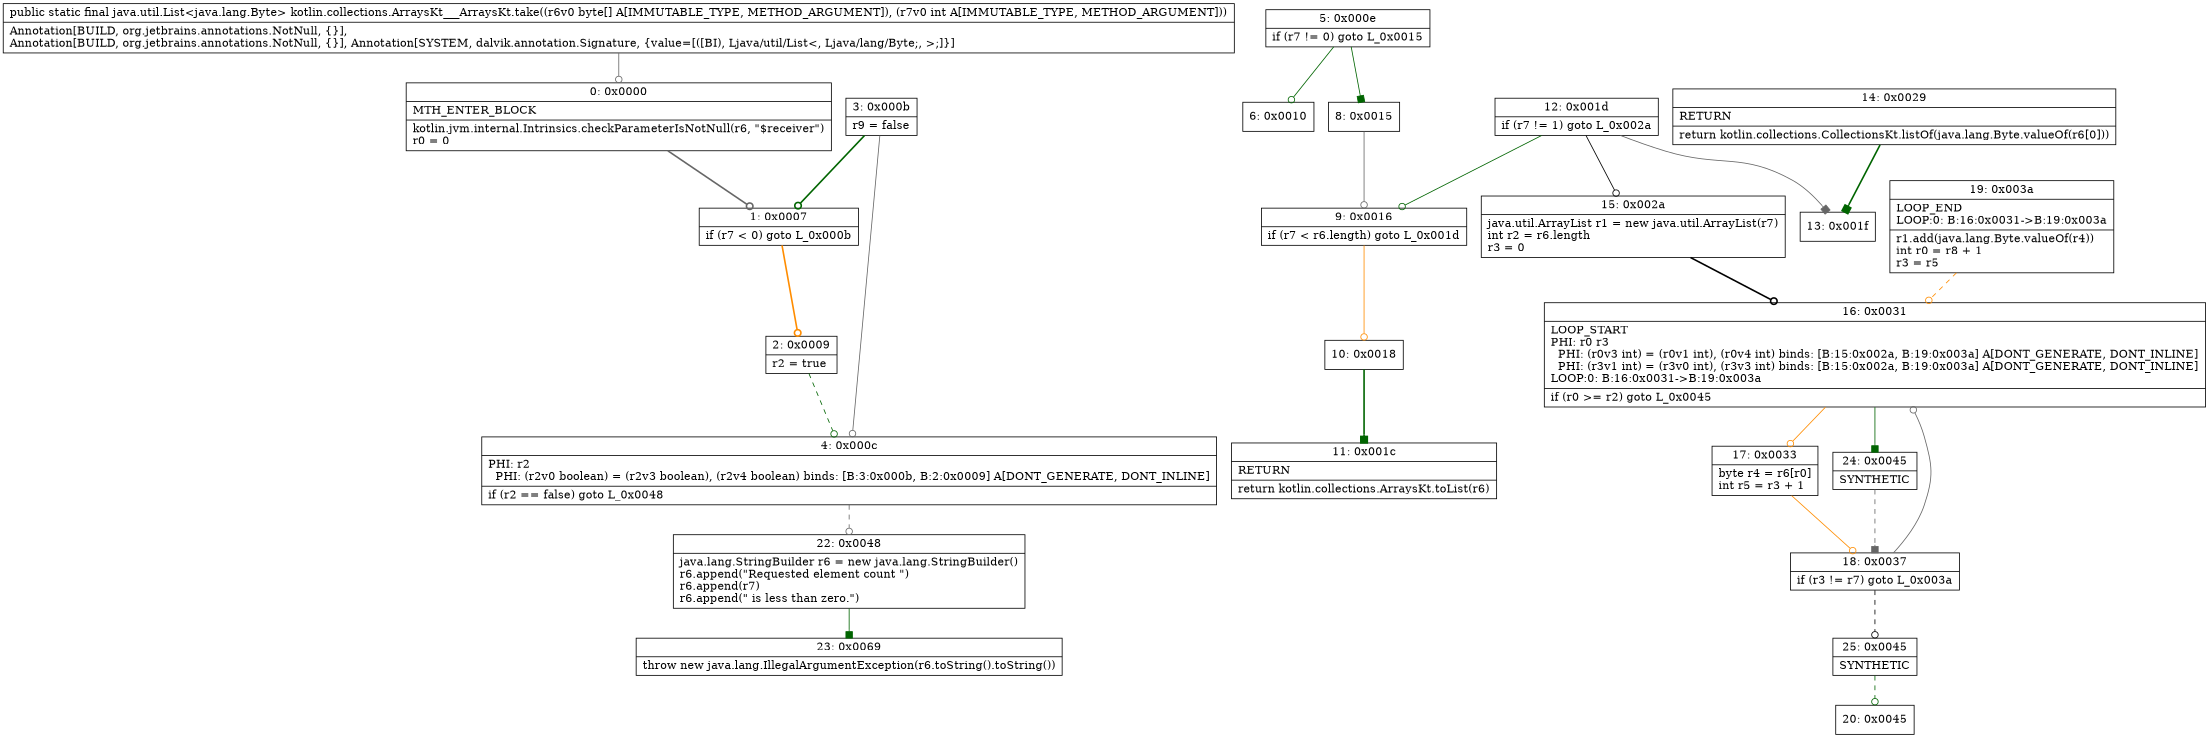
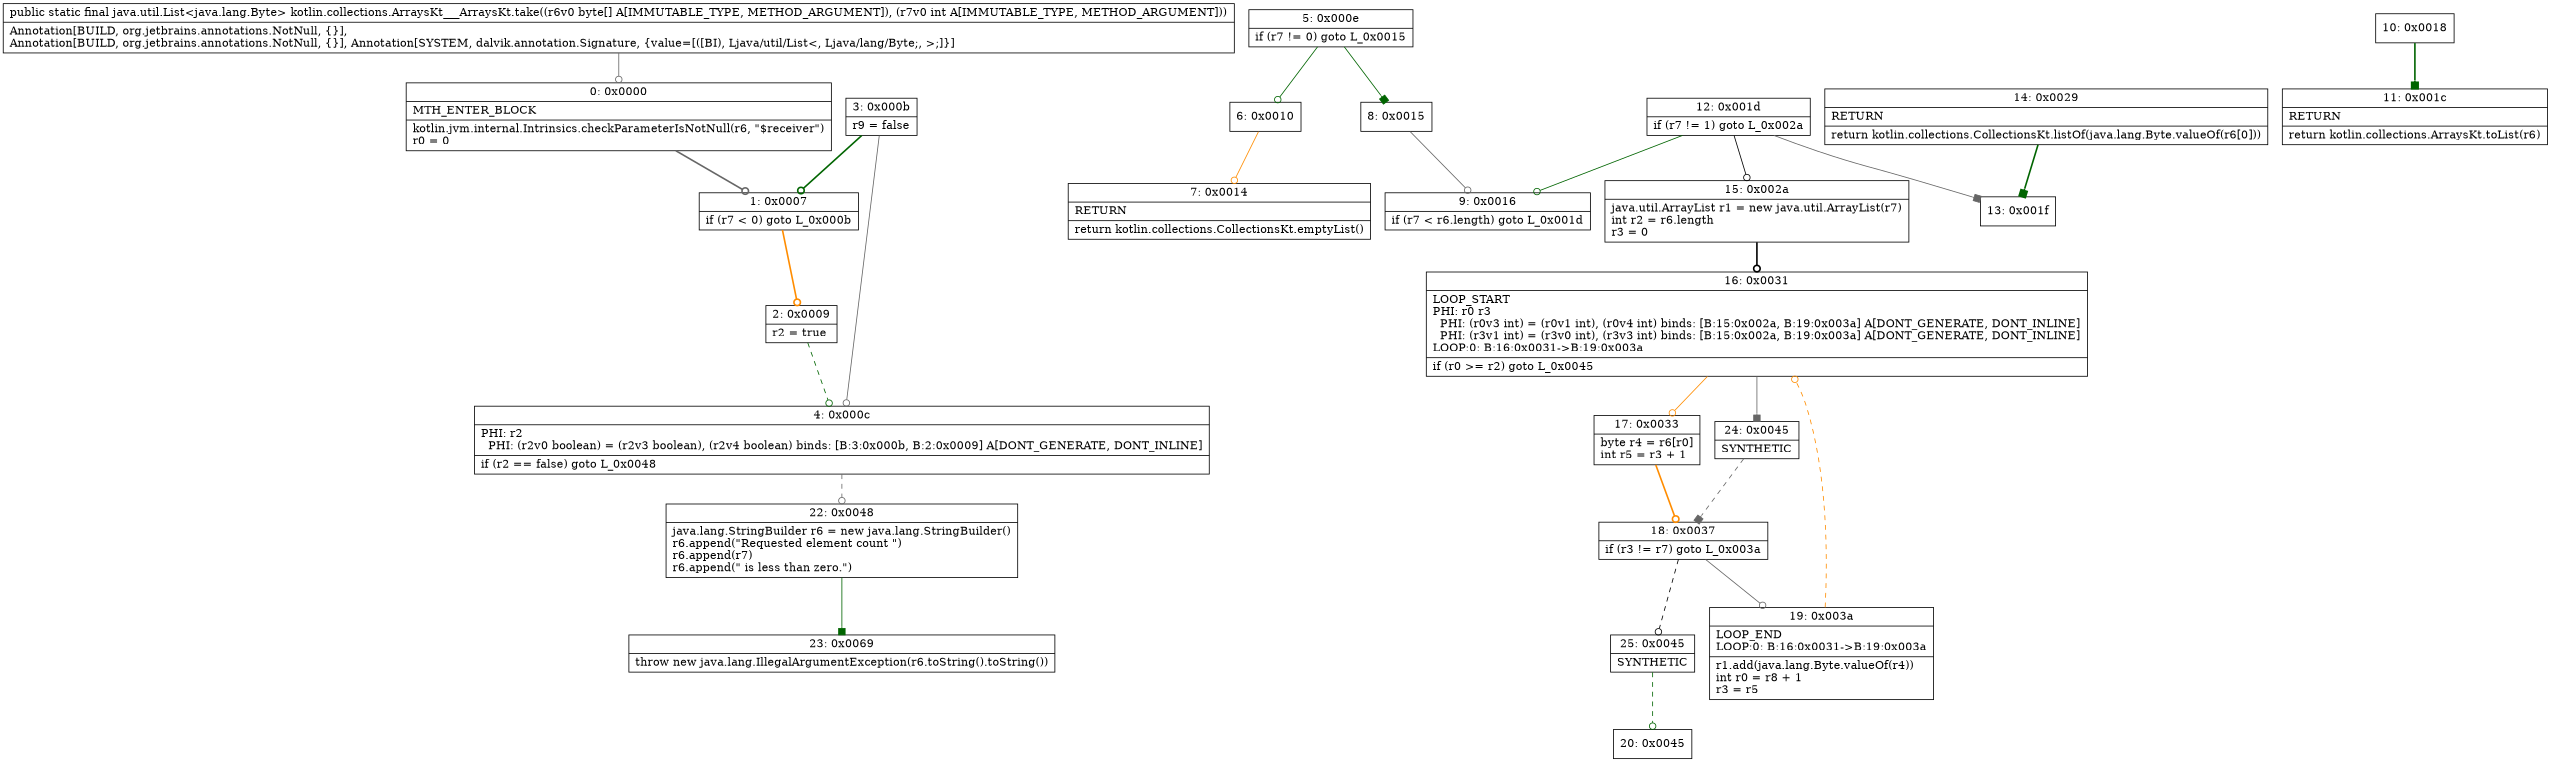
node "7: 0x0014": added
edge "9: 0x0016" -> "10: 0x0018": removed
edge "16: 0x0031" -> "24: 0x0045": color darkgreen -> gray40
edge "18: 0x0037" -> "16: 0x0031": now "18: 0x0037" -> "19: 0x003a"
edge "17: 0x0033" -> "18: 0x0037": style solid -> bold
